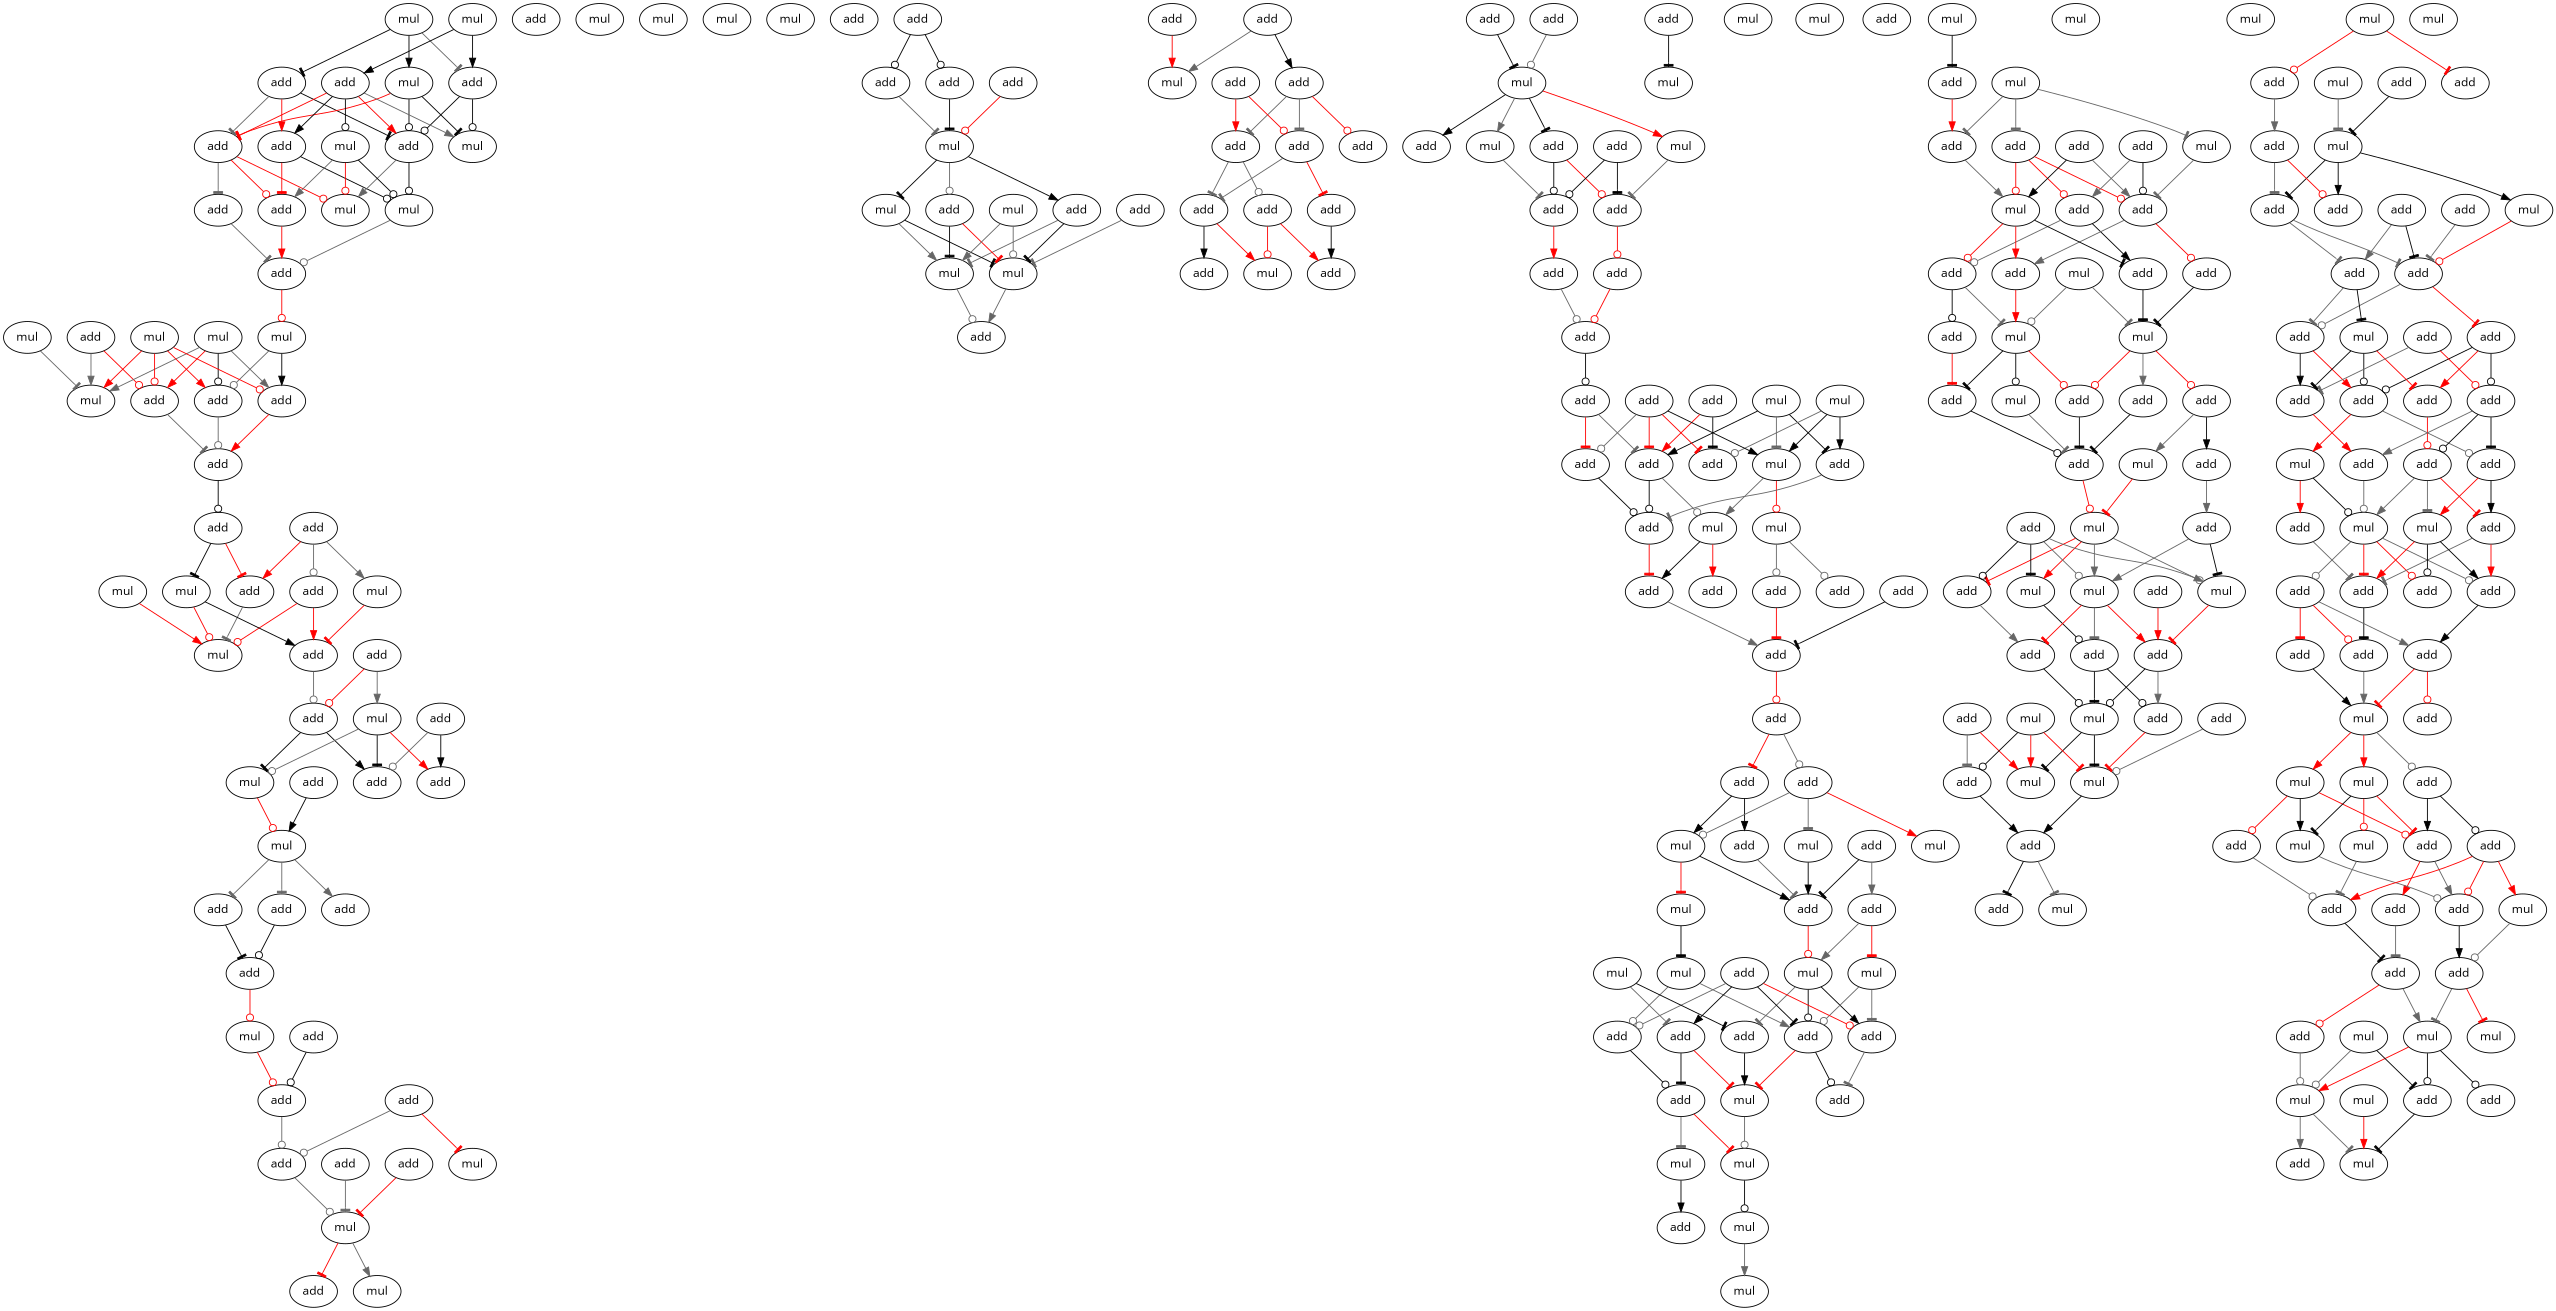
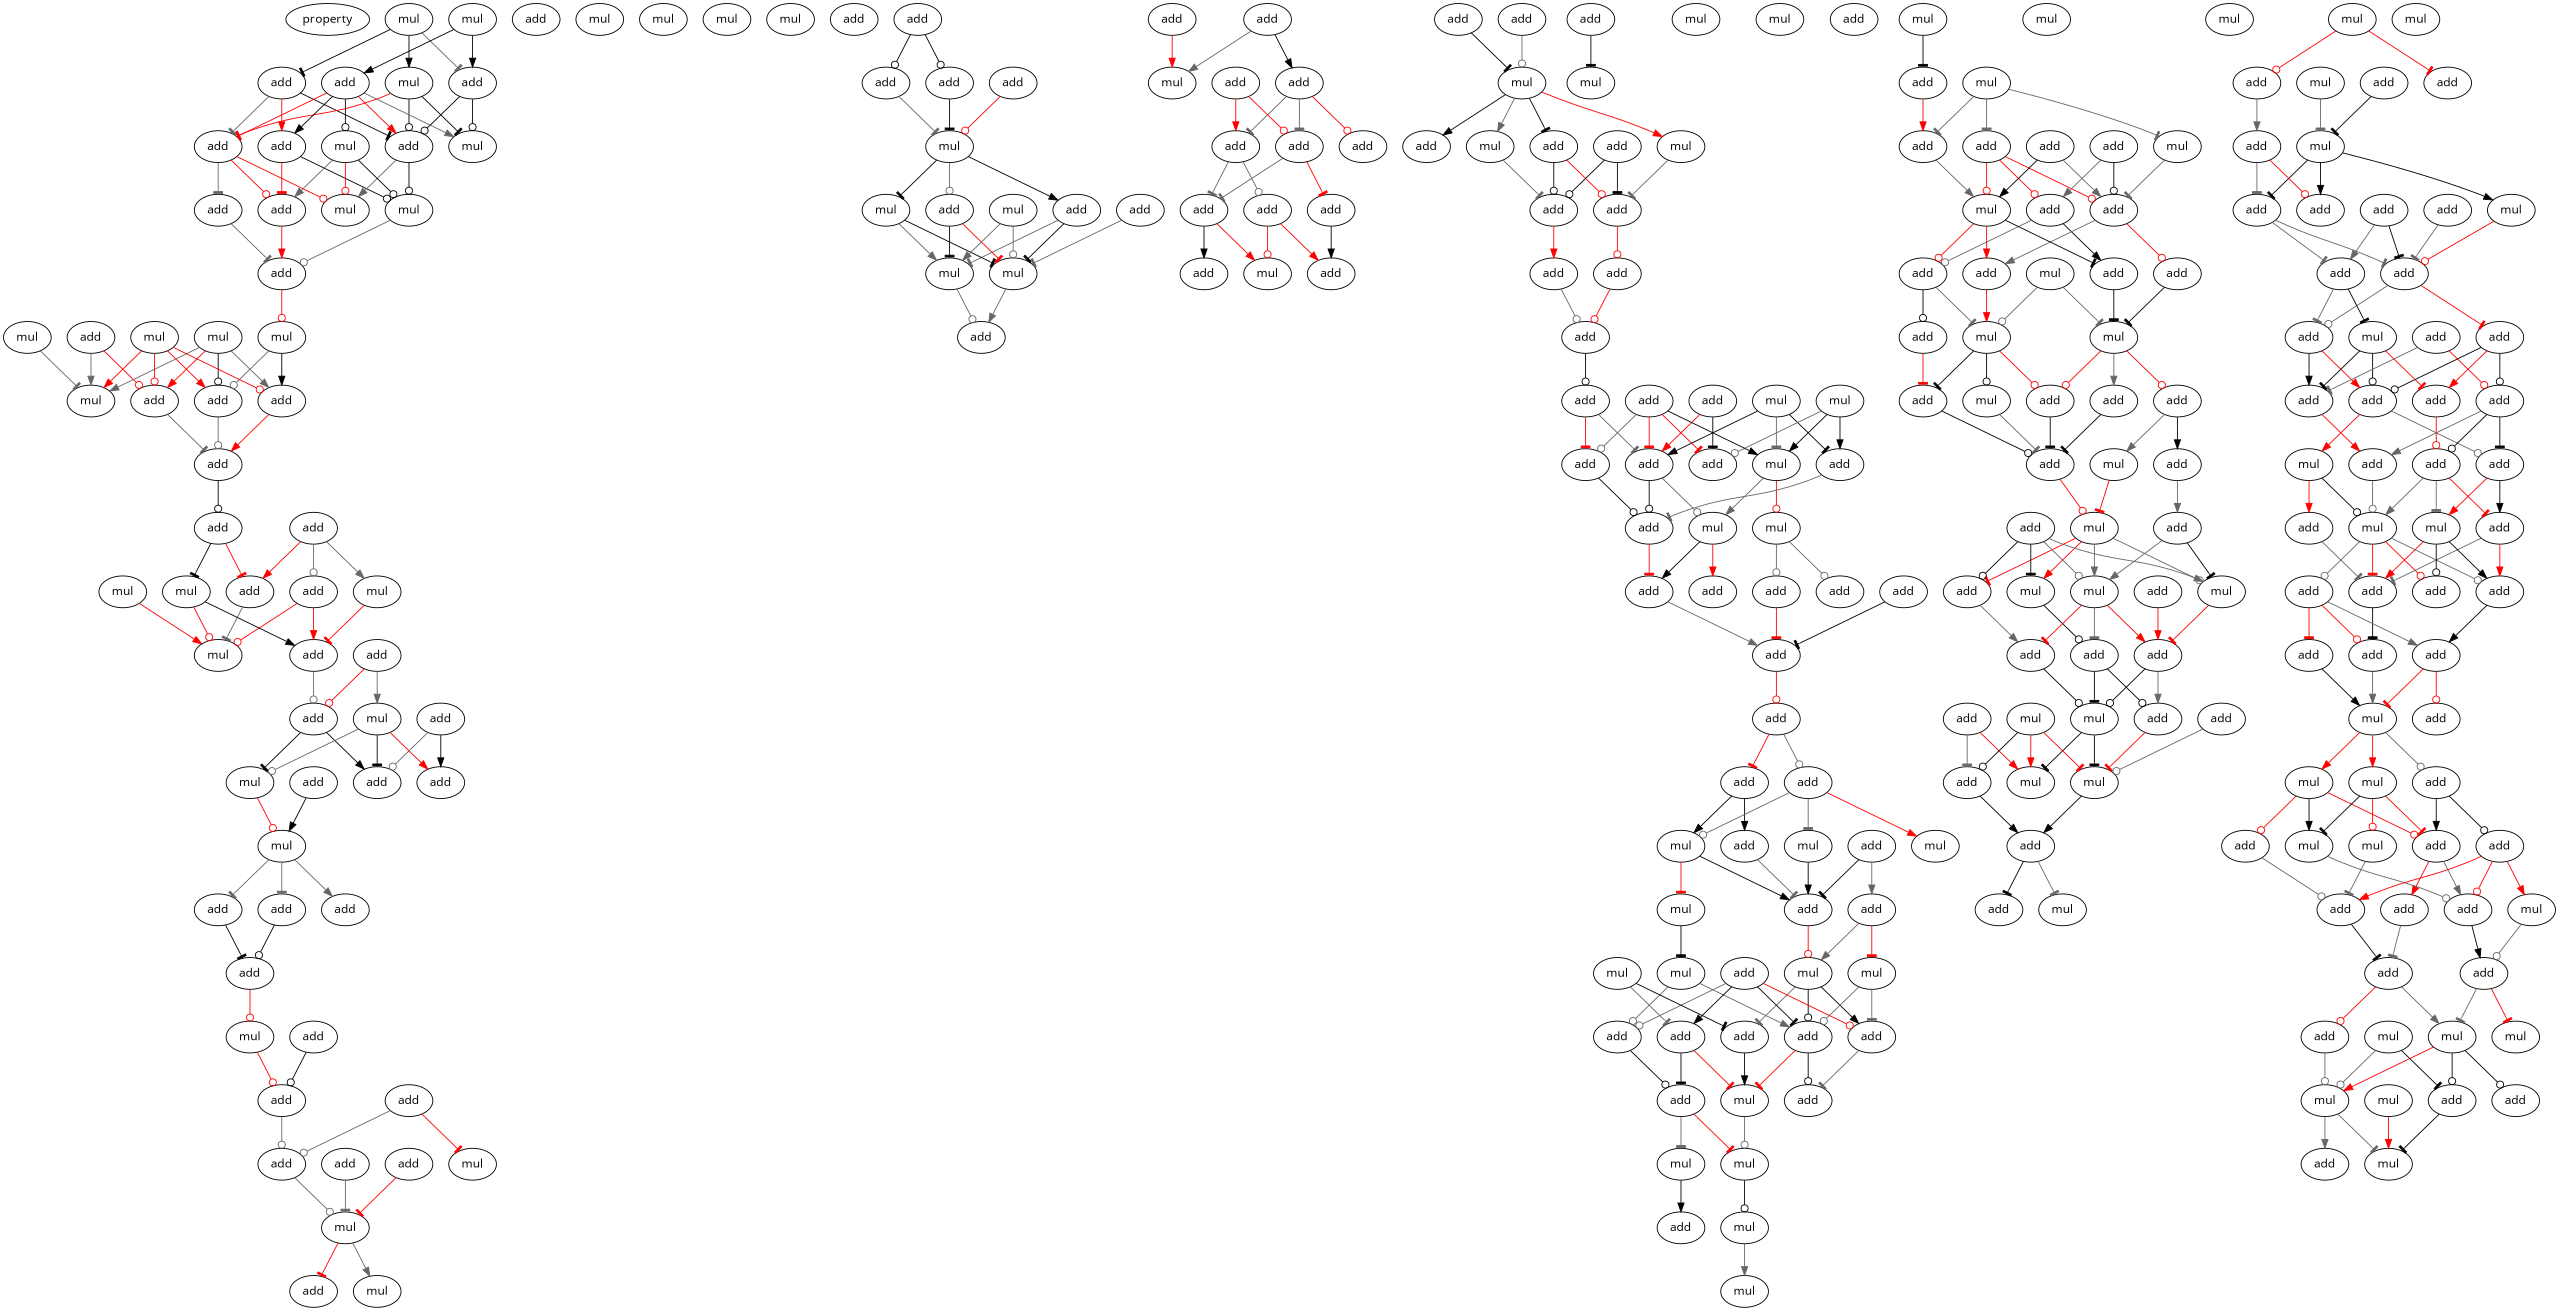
node "property": added
